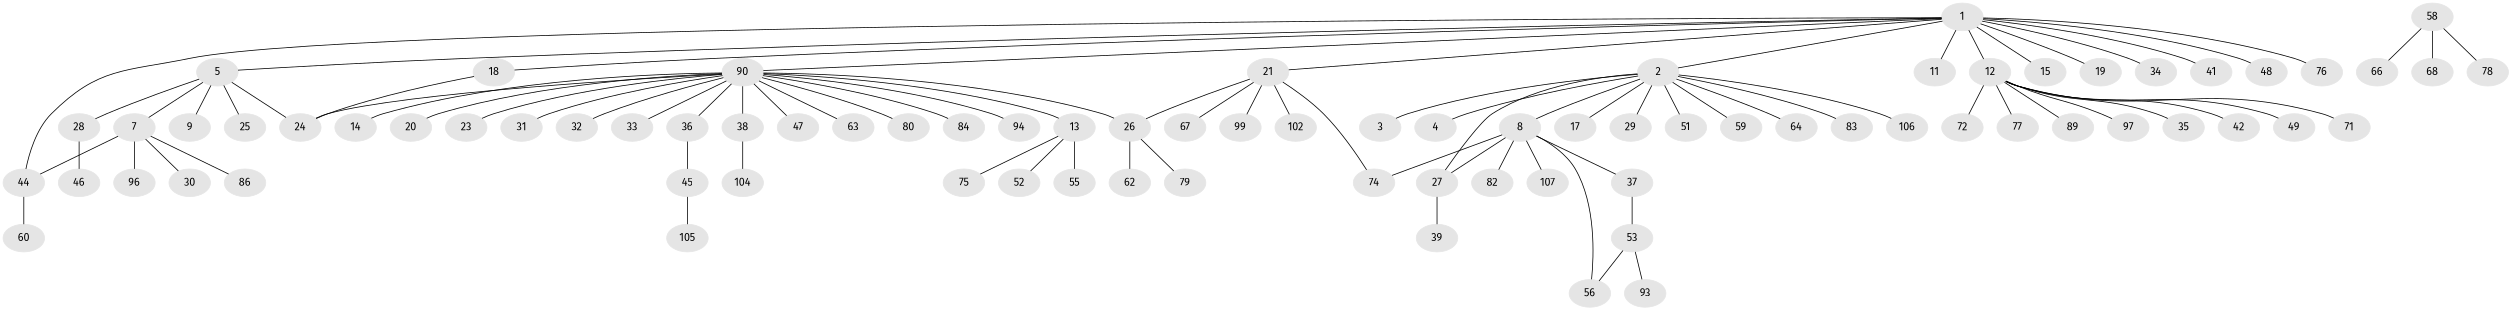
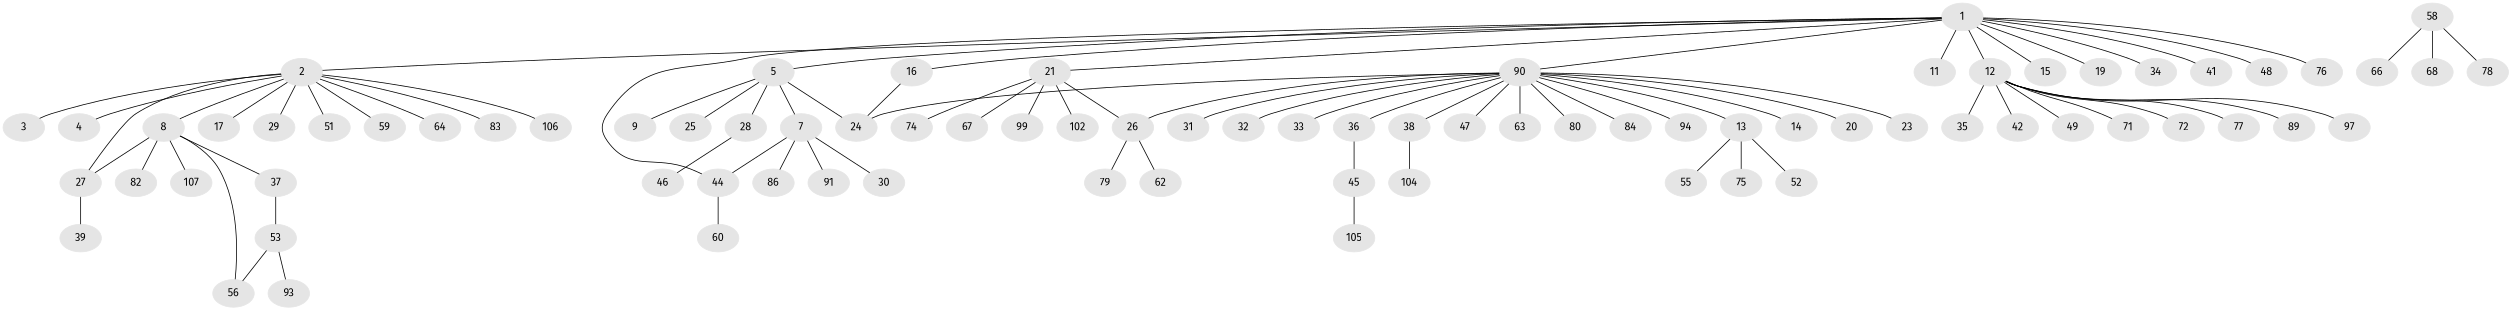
node "18": label "18" -> "16"
edge "8" -- "74": removed
node "96": label "96" -> "91"
